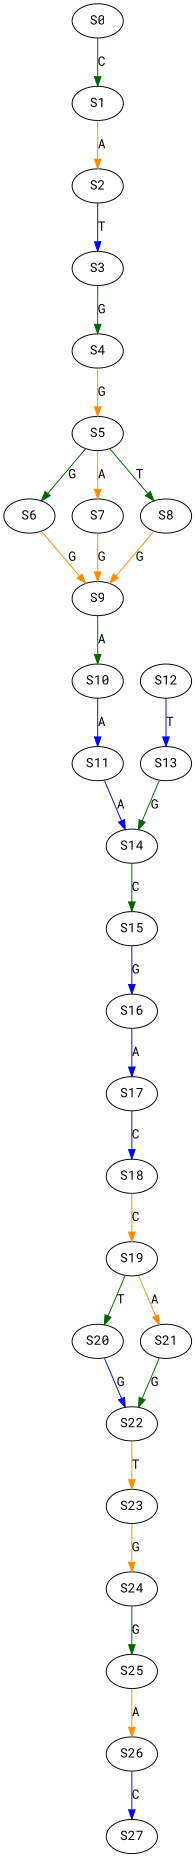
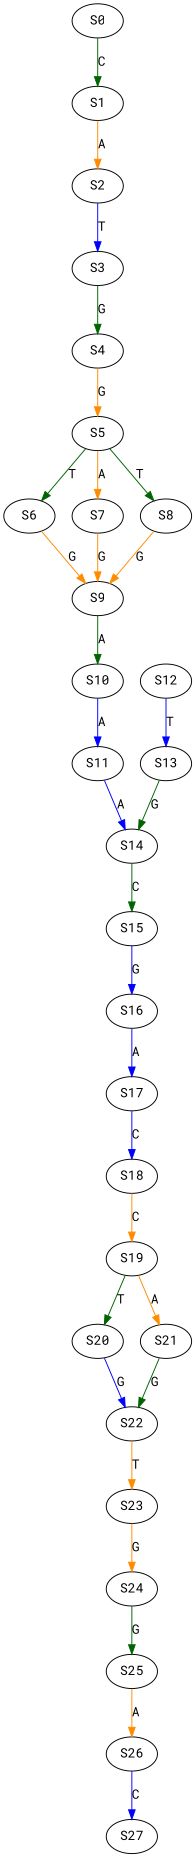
edge "S5" -> "S6": label "G" -> "T"
